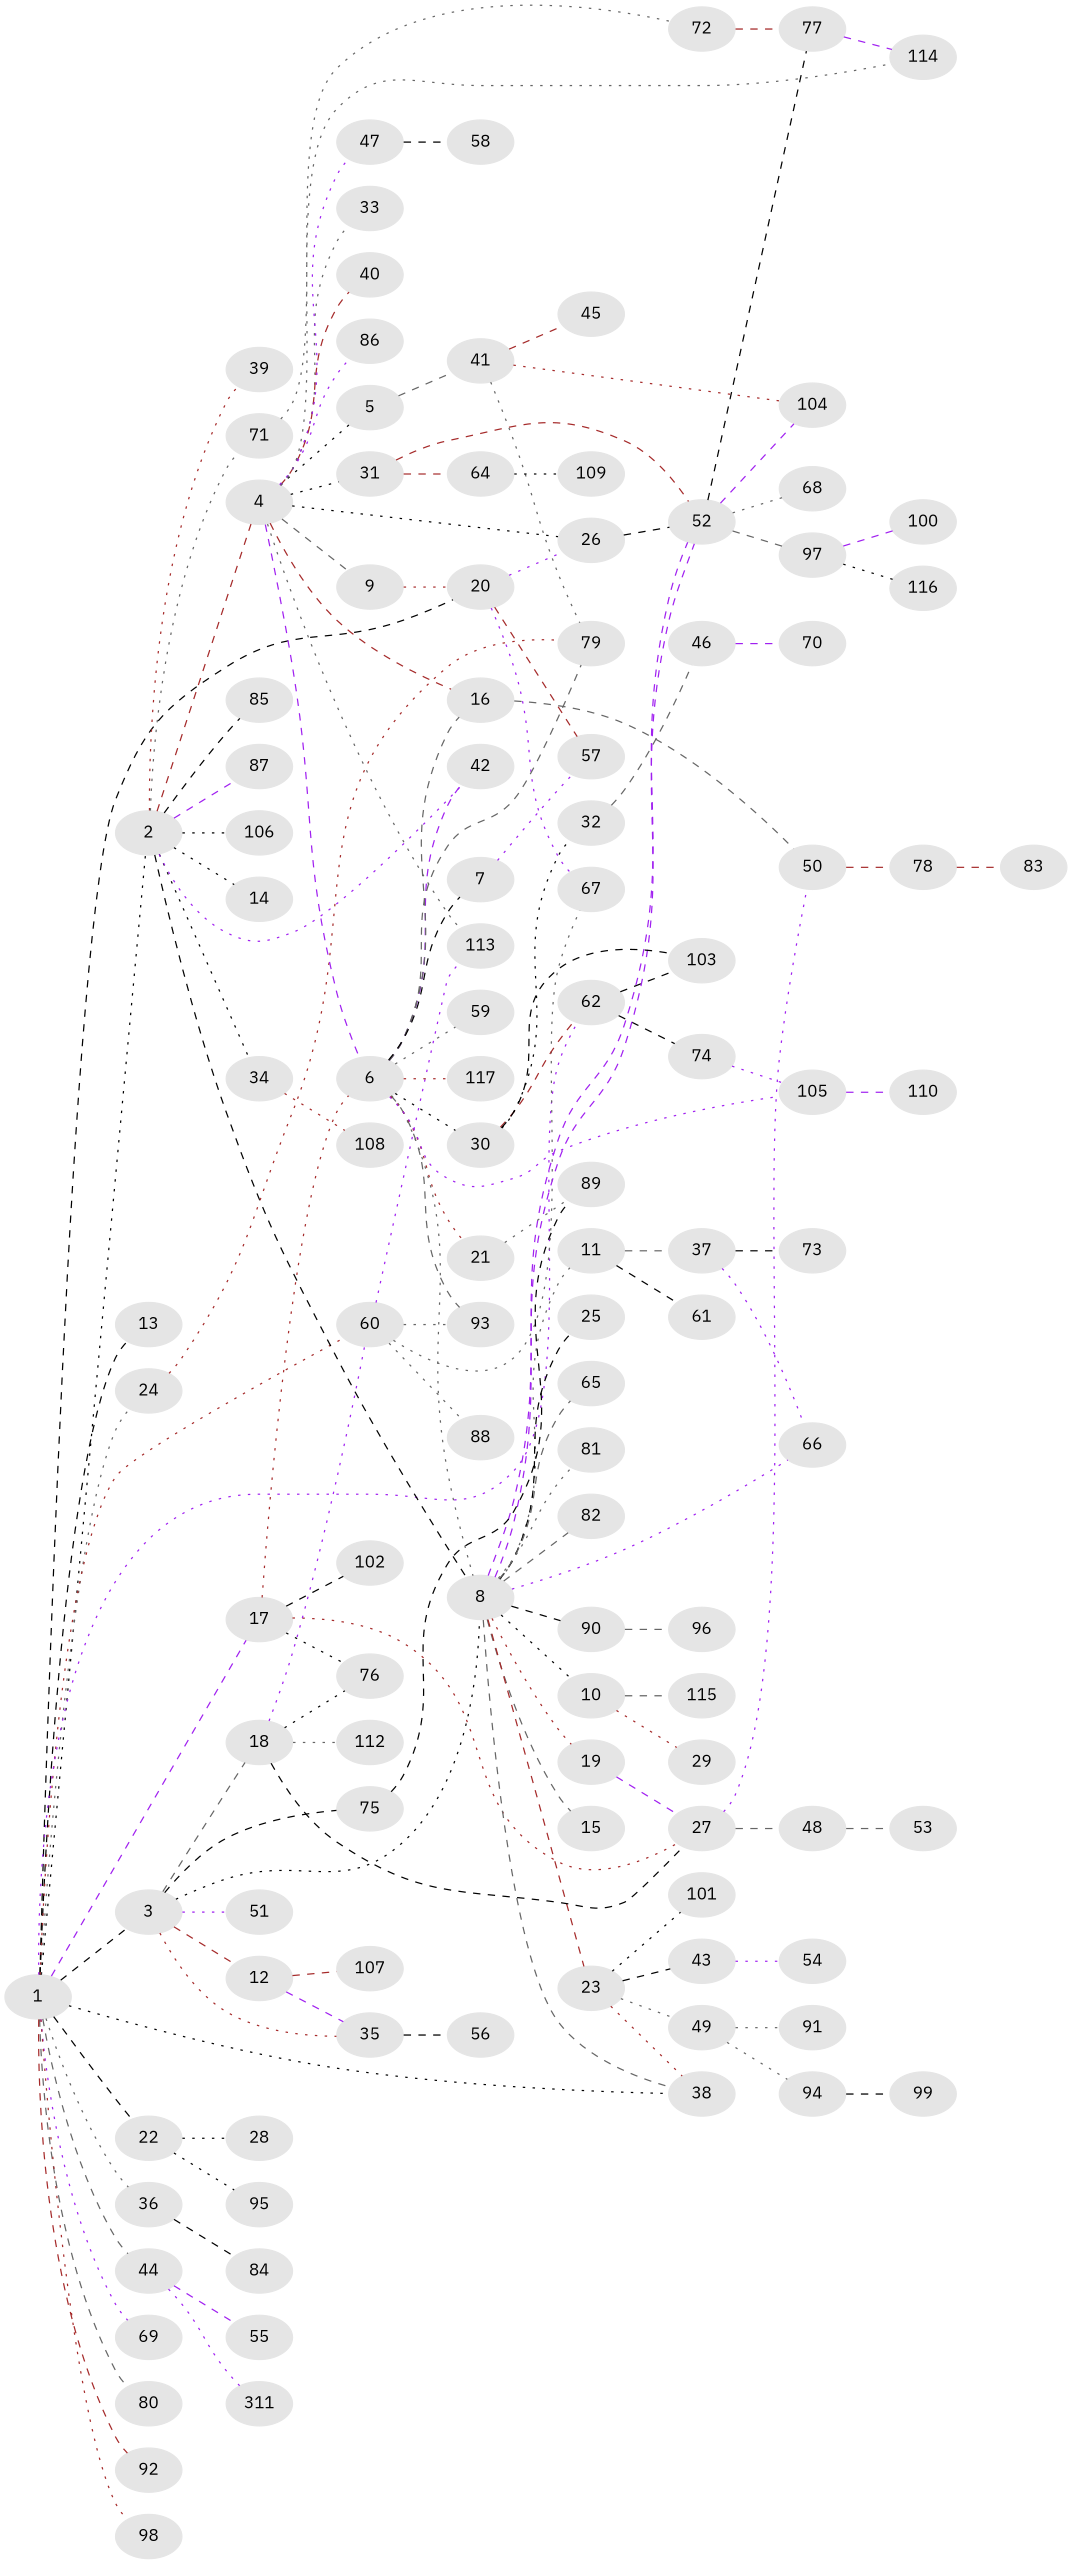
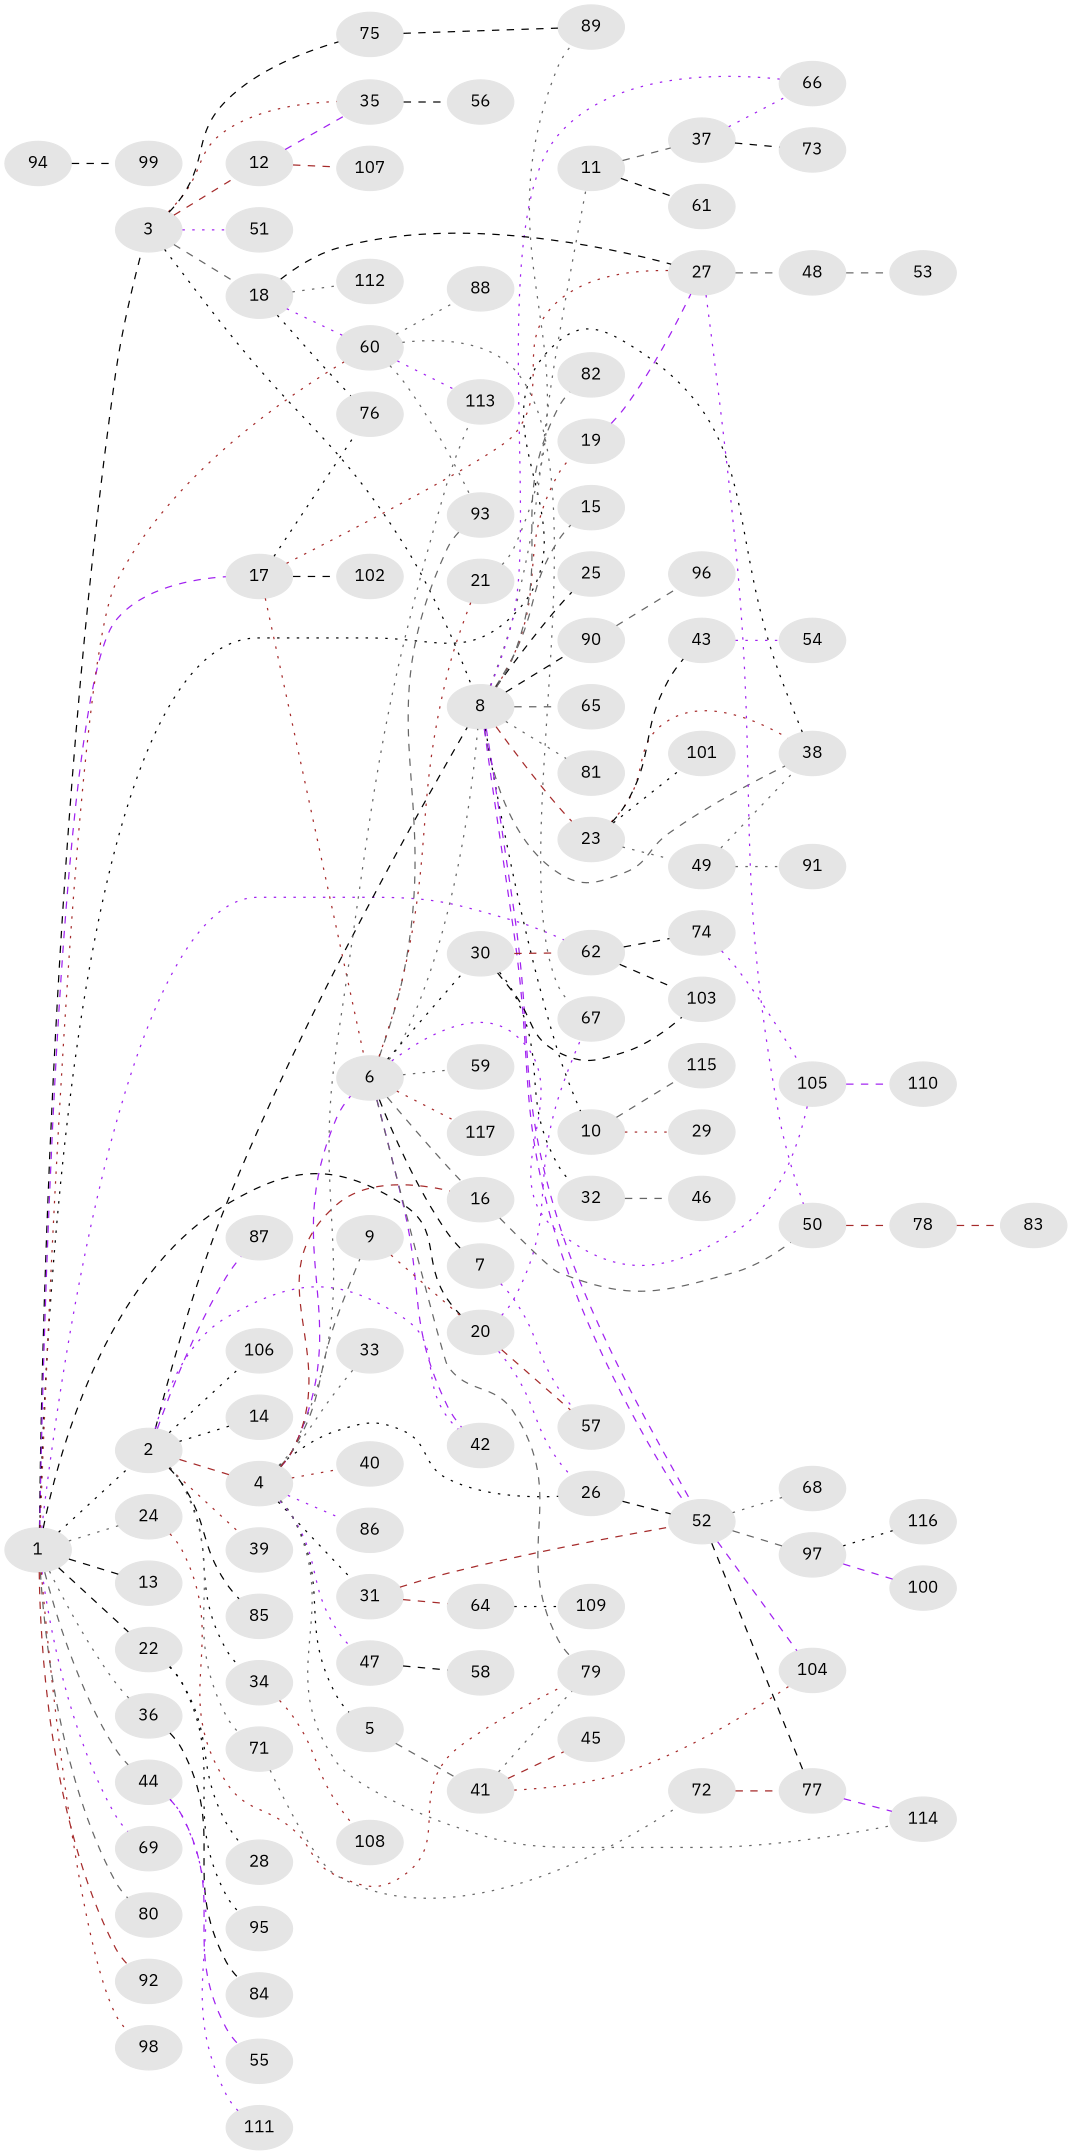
edge "40" -- "4": style dashed -> dotted
node "70": removed
edge "49" -- "94": now "49" -- "38"
node "311": label "311" -> "111"
